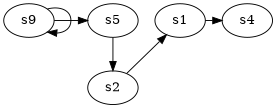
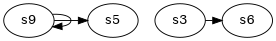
node "s1": label "s1" -> "s3"
node "s4": label "s4" -> "s6"
node "s2": removed
